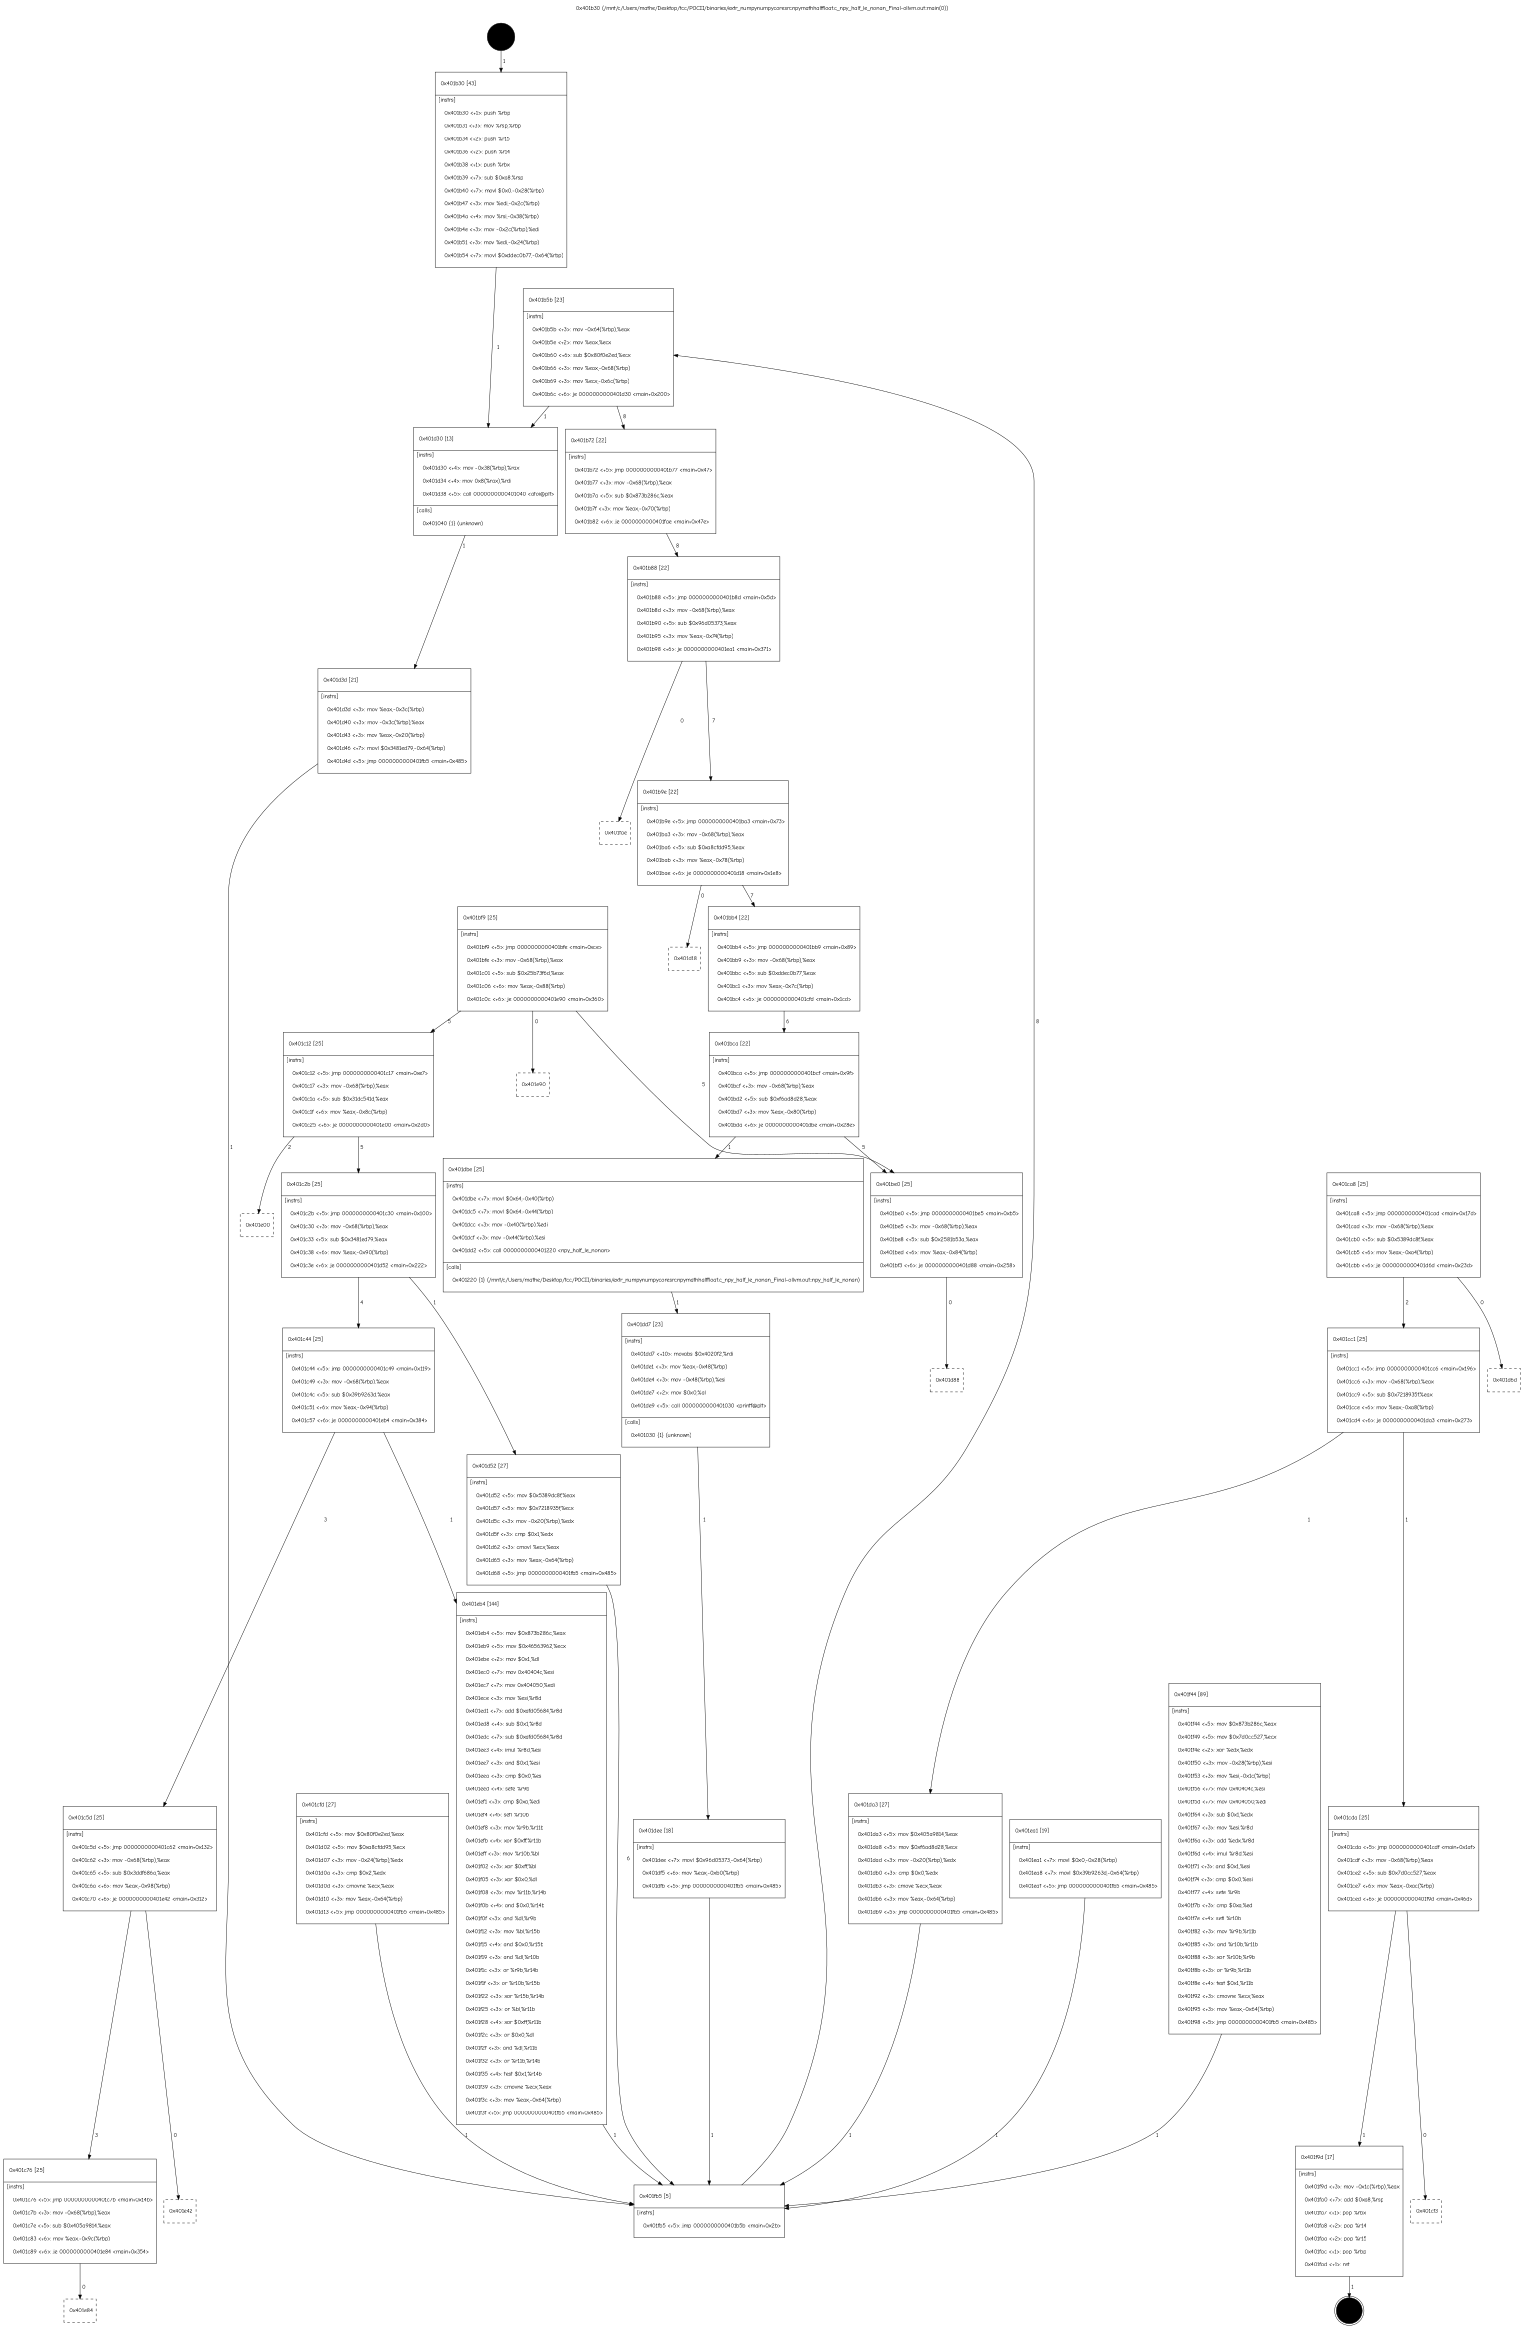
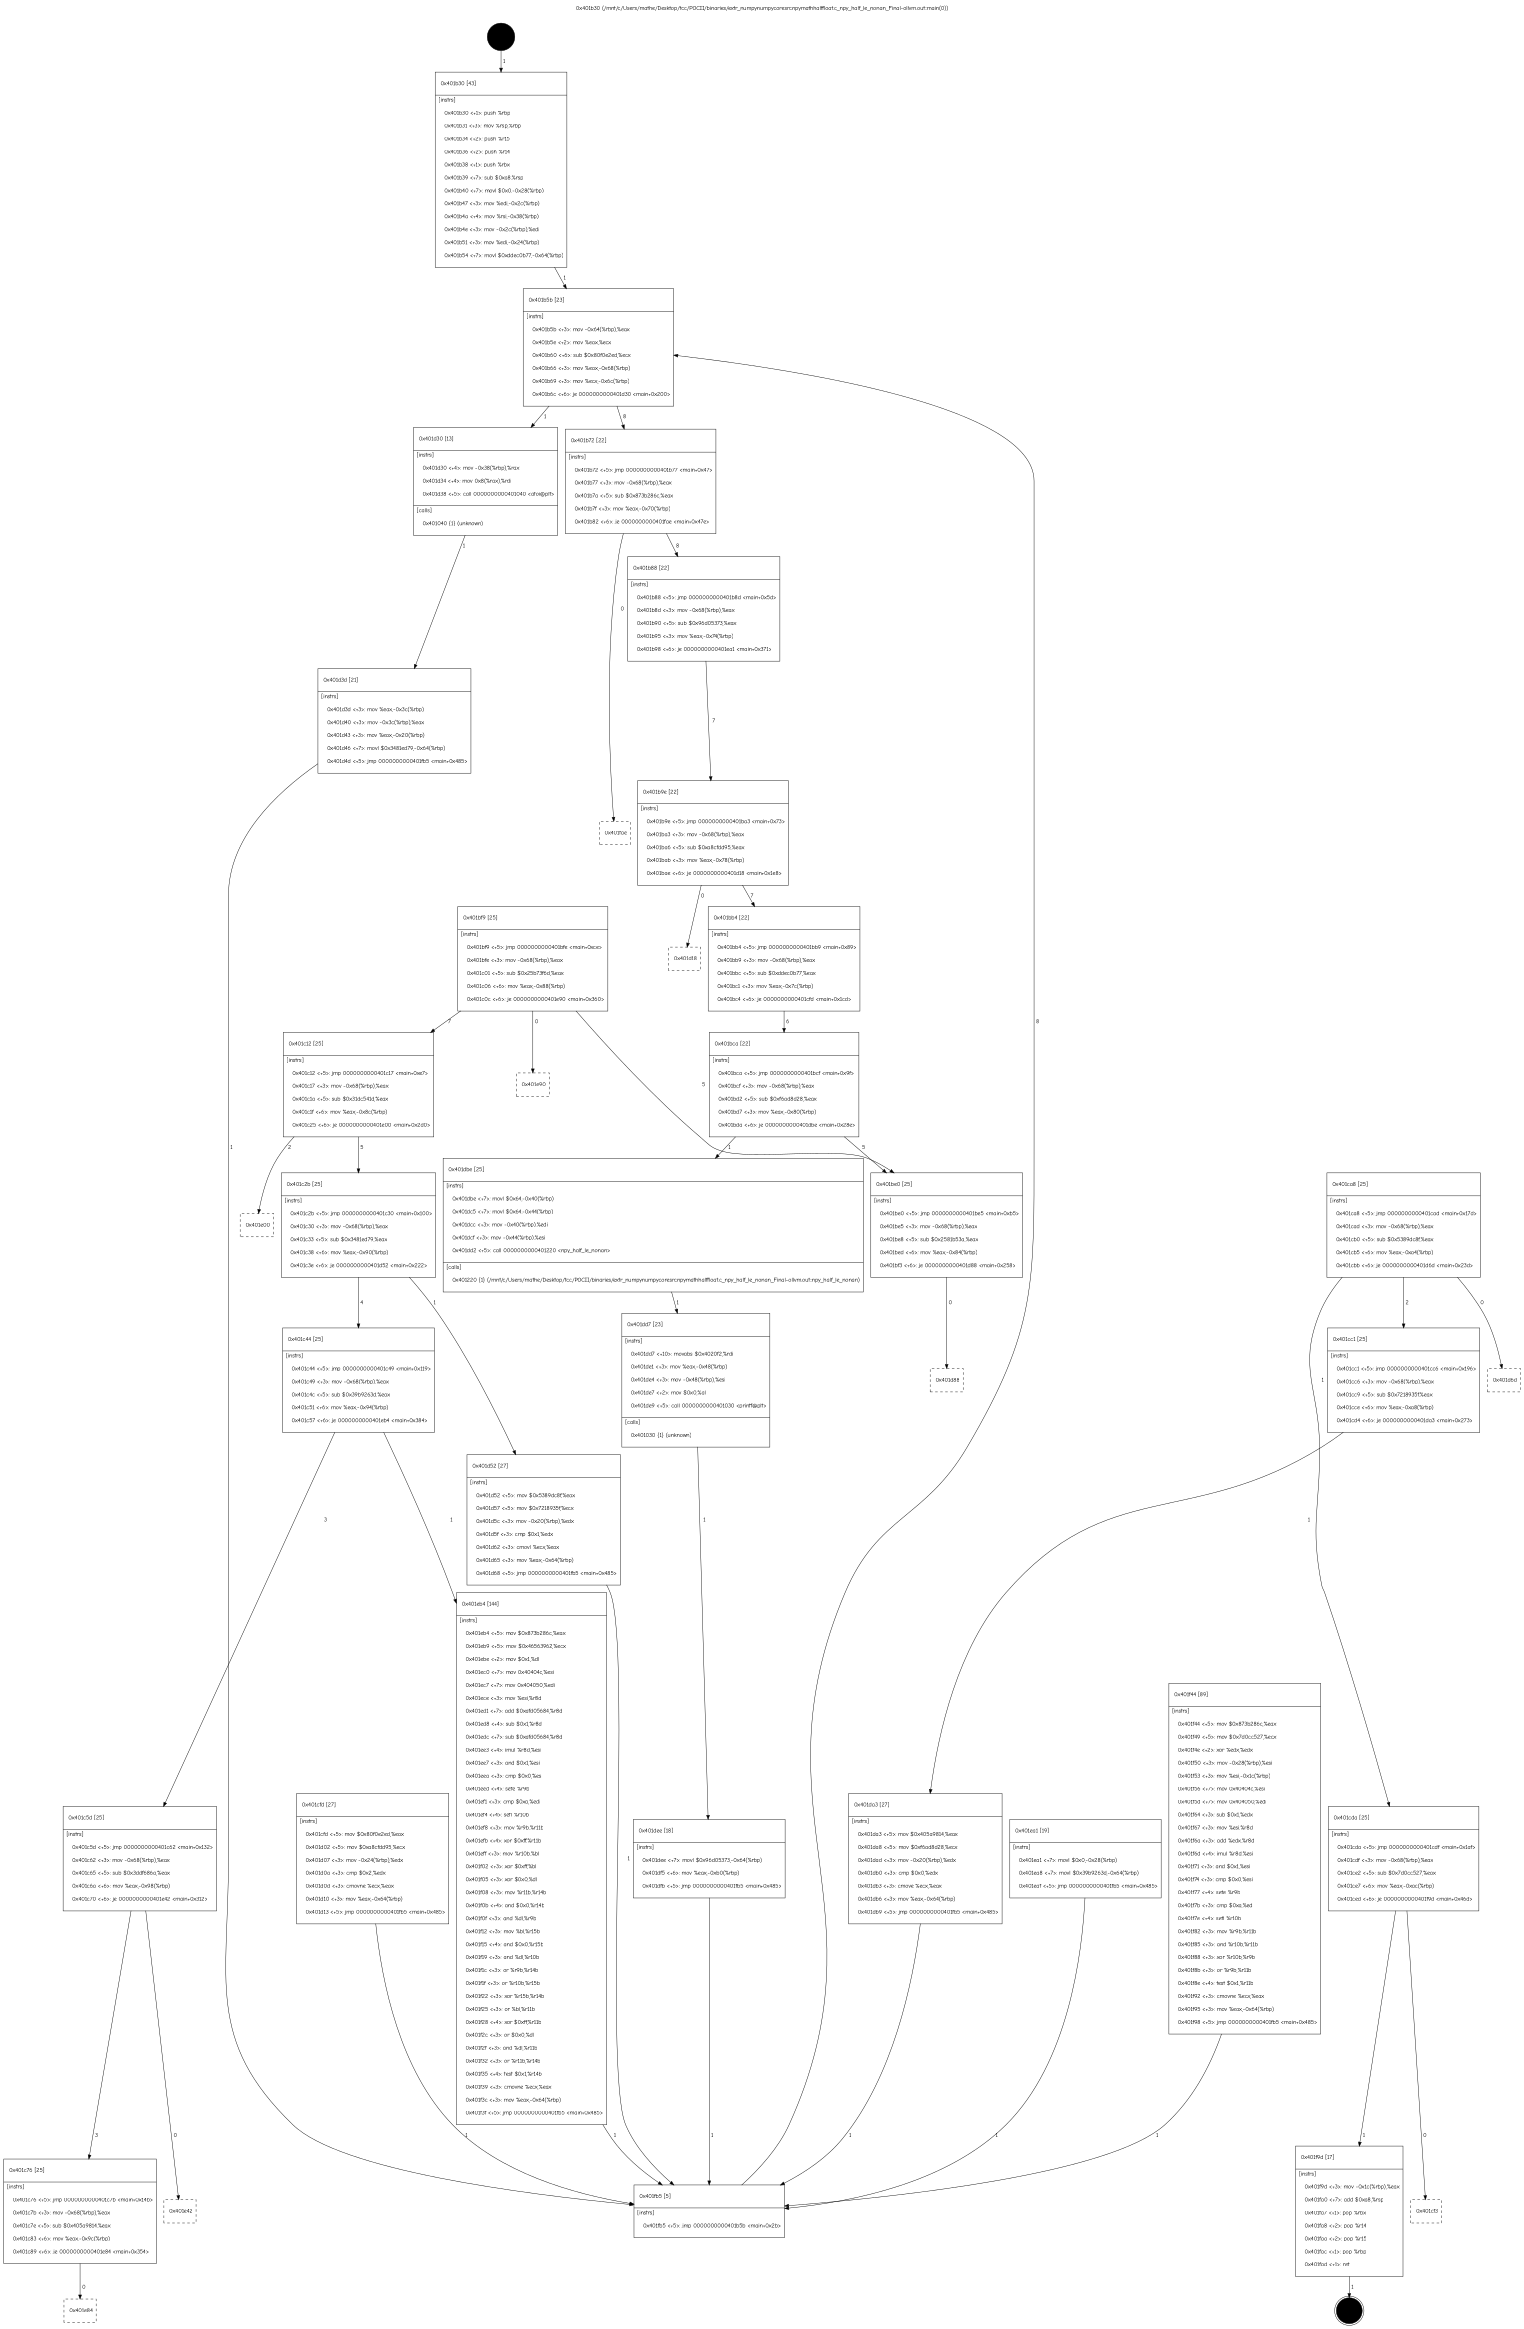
edge "0x401b30 [43]" -> "0x401d30 [13]": now "0x401b30 [43]" -> "0x401b5b [23]"
edge "0x401b88 [22]" -> "0x401fae": now "0x401b72 [22]" -> "0x401fae"
edge "0x401bf9 [25]" -> "0x401c12 [25]": label " 5" -> " 7"
edge "0x401cc1 [25]" -> "0x401cda [25]": now "0x401ca8 [25]" -> "0x401cda [25]"
edge "0x401d52 [27]" -> "0x401fb5 [5]": label " 6" -> " 1"
